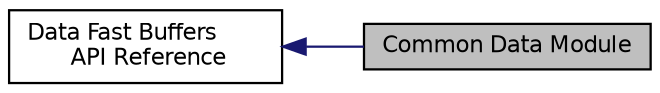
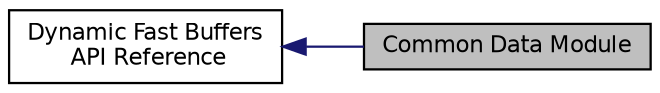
node "Data Fast Buffers API Reference": label "Data Fast Buffers API Reference" -> "Dynamic Fast Buffers API Reference"
